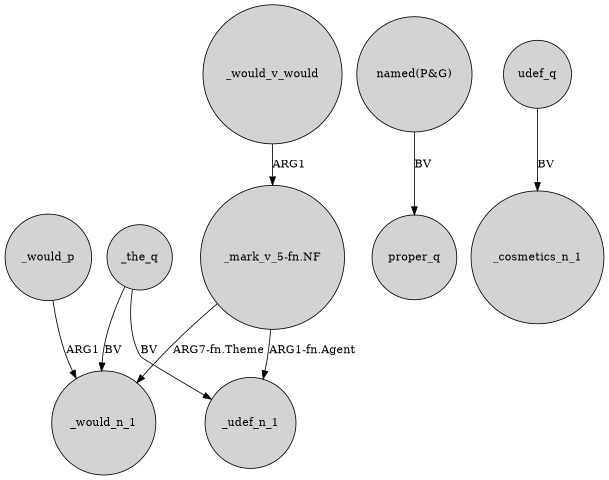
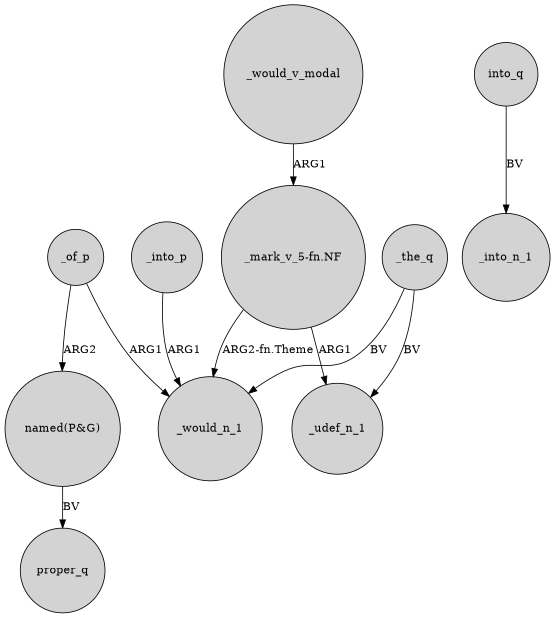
node "_would_v_would": label "_would_v_would" -> "_would_v_modal"
node "udef_q": label "udef_q" -> "into_q"
node "_would_p": label "_would_p" -> "_into_p"
node "_of_p": added
node "_cosmetics_n_1": label "_cosmetics_n_1" -> "_into_n_1"
edge "_mark_v_5-fn.NF" -> "_would_n_1": label "ARG7-fn.Theme" -> "ARG2-fn.Theme"
edge "_mark_v_5-fn.NF" -> "_udef_n_1": label "ARG1-fn.Agent" -> "ARG1"
